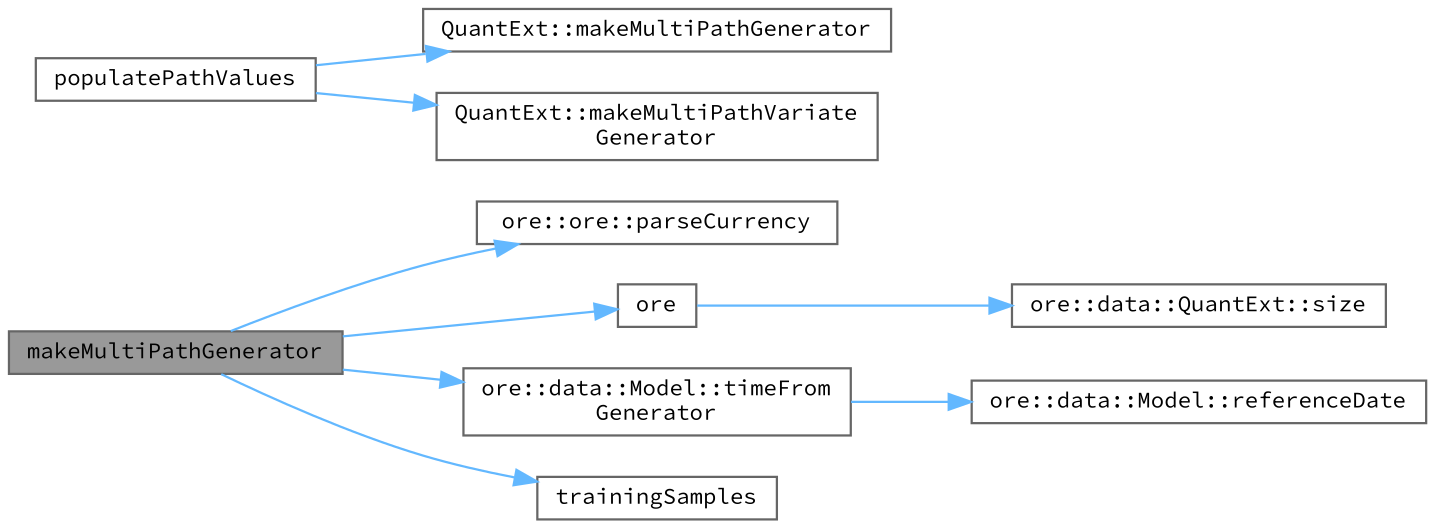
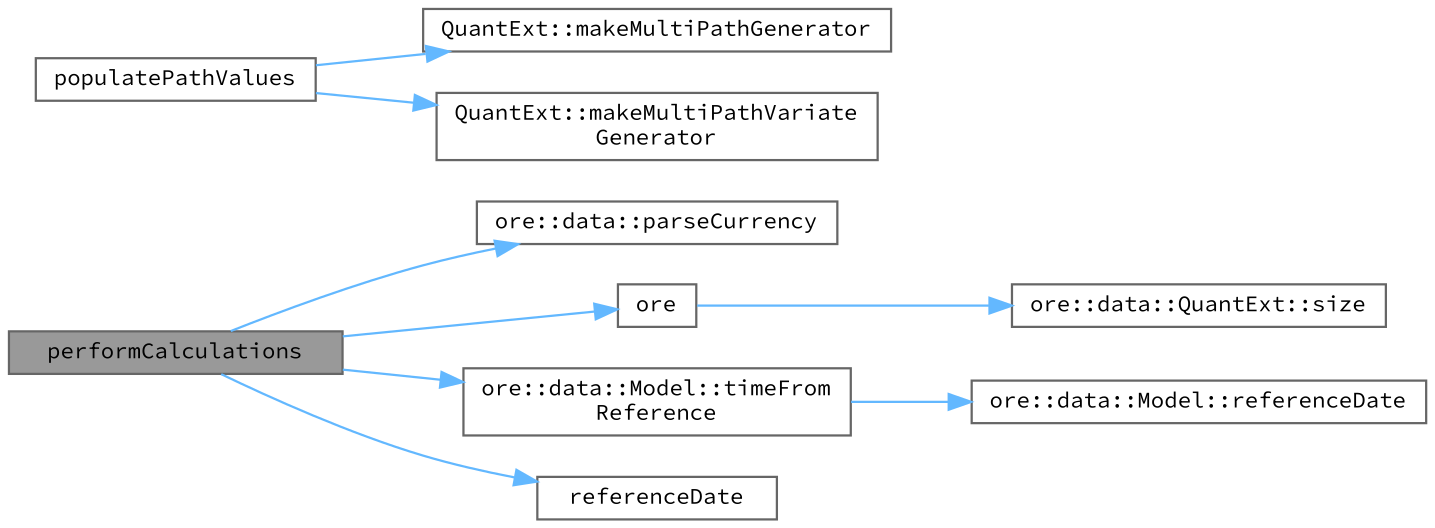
node "ore::ore::parseCurrency": label "ore::ore::parseCurrency" -> "ore::data::parseCurrency"
node "makeMultiPathGenerator": label "makeMultiPathGenerator" -> "performCalculations"
node "ore::data::Model::timeFrom Generator": label "ore::data::Model::timeFrom Generator" -> "ore::data::Model::timeFrom Reference"
node "trainingSamples": label "trainingSamples" -> "referenceDate"
